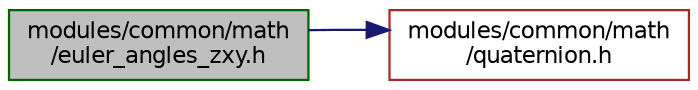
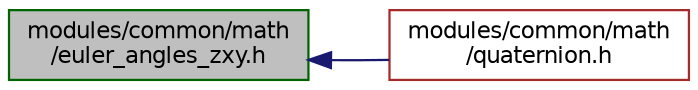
edge "modules/common/math /euler_angles_zxy.h" -> "modules/common/math /quaternion.h": reversed
